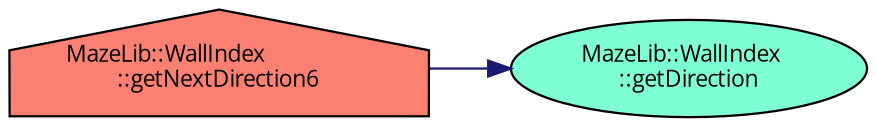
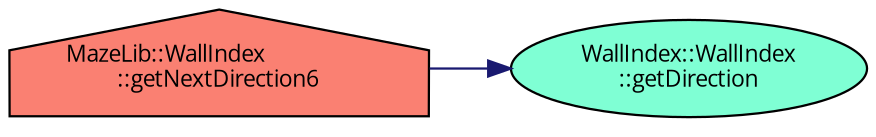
node "MazeLib::WallIndex ::getDirection": label "MazeLib::WallIndex ::getDirection" -> "WallIndex::WallIndex ::getDirection"
